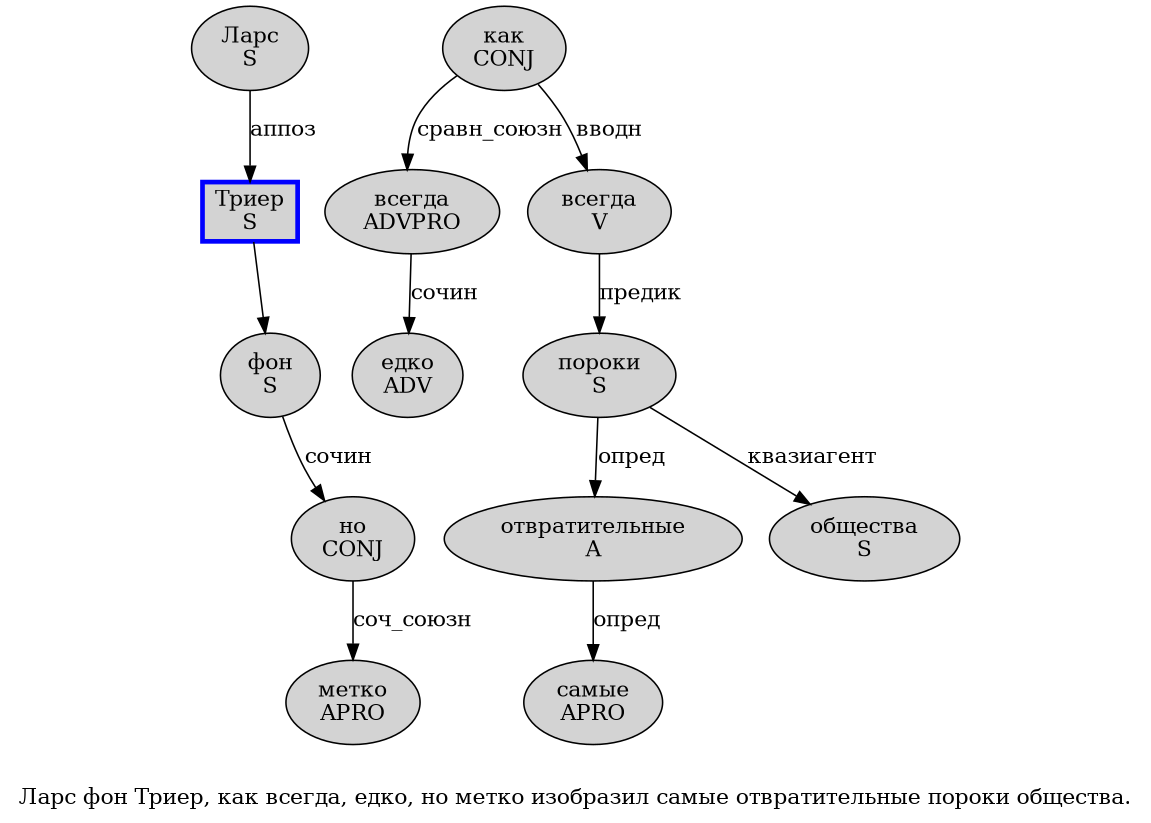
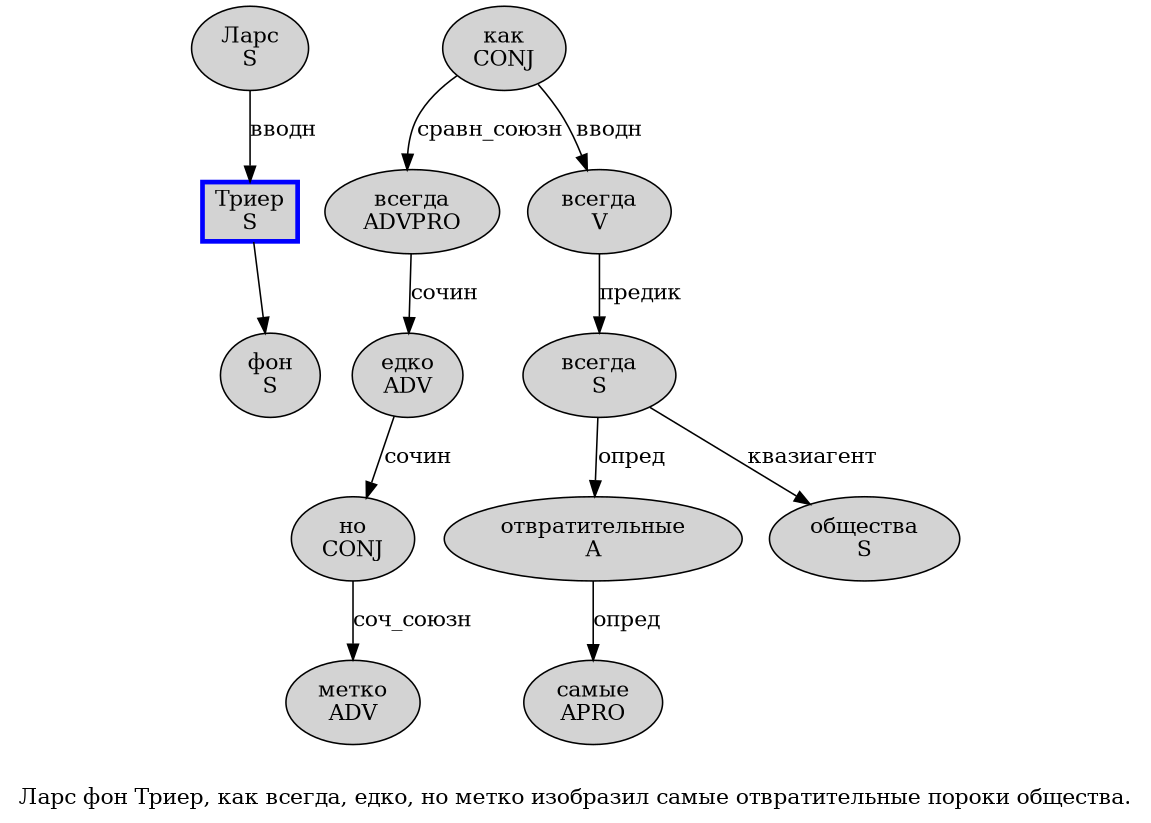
edge "Ларс S" -> "Триер S": label "аппоз" -> "вводн"
node "пороки S": label "пороки S" -> "всегда S"
edge "фон S" -> "но CONJ": now "едко ADV" -> "но CONJ"
node "метко APRO": label "метко APRO" -> "метко ADV"
